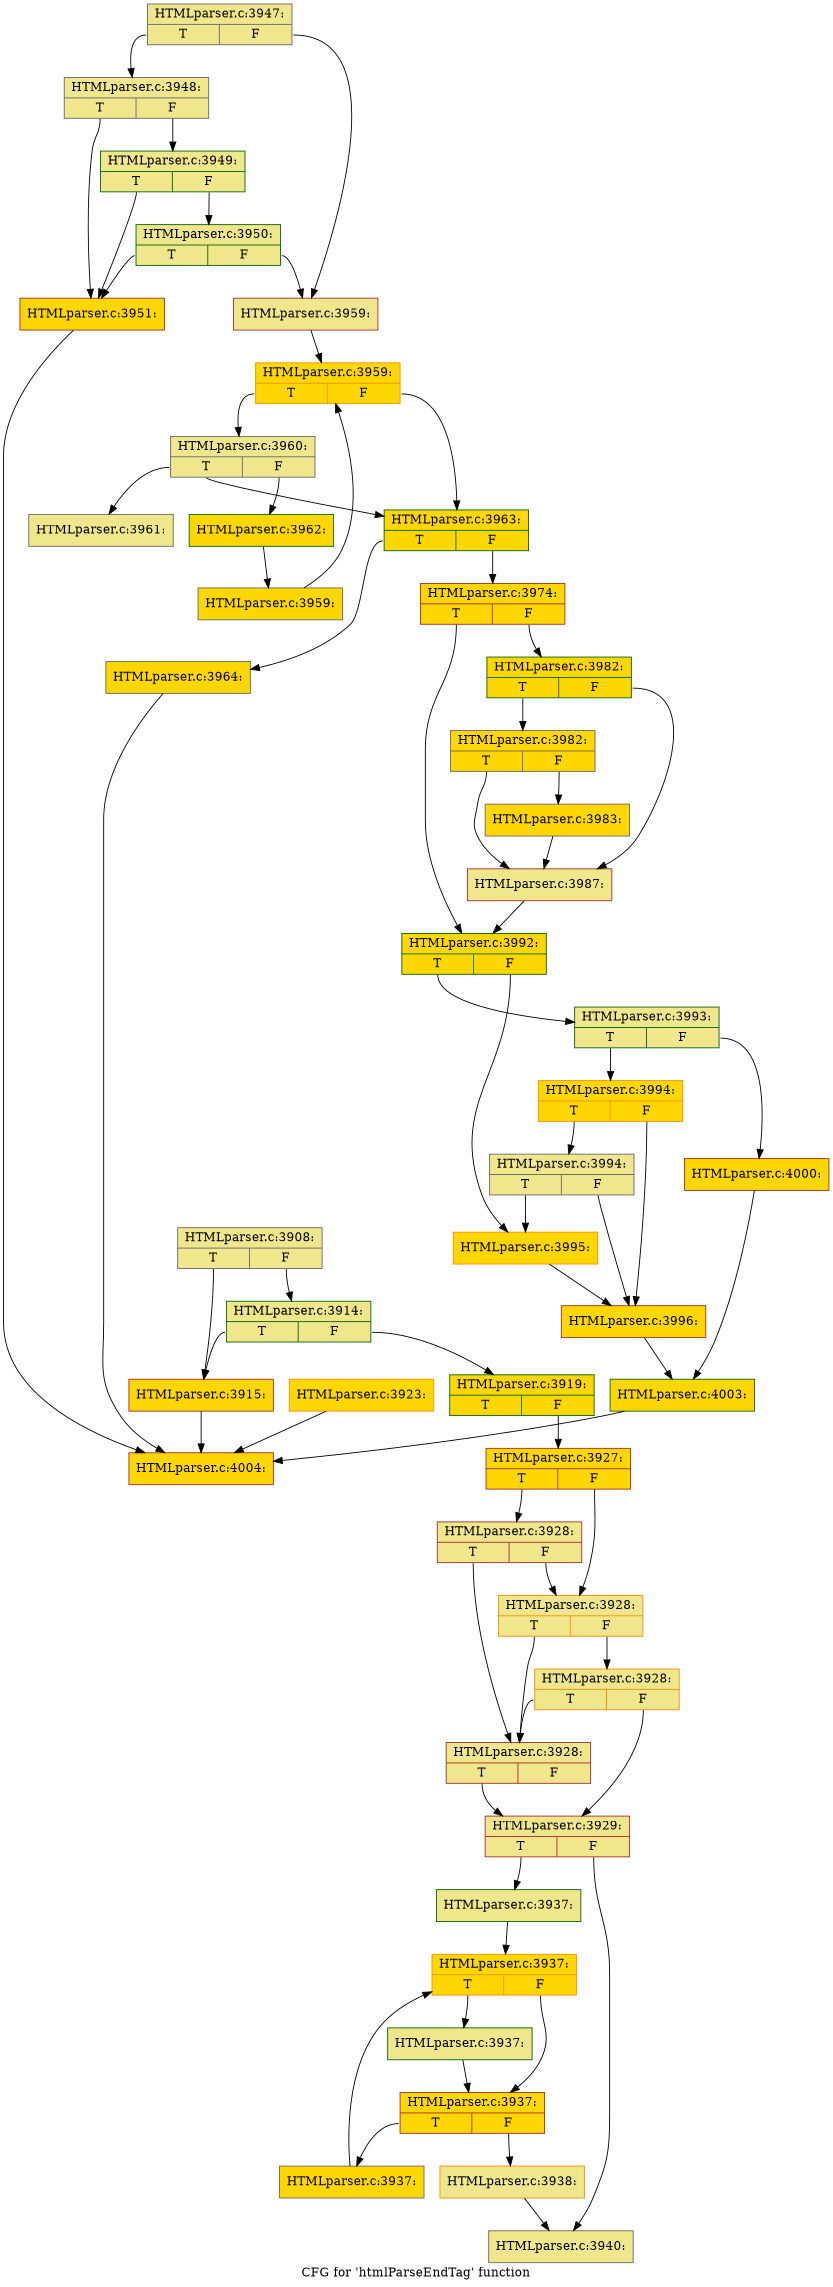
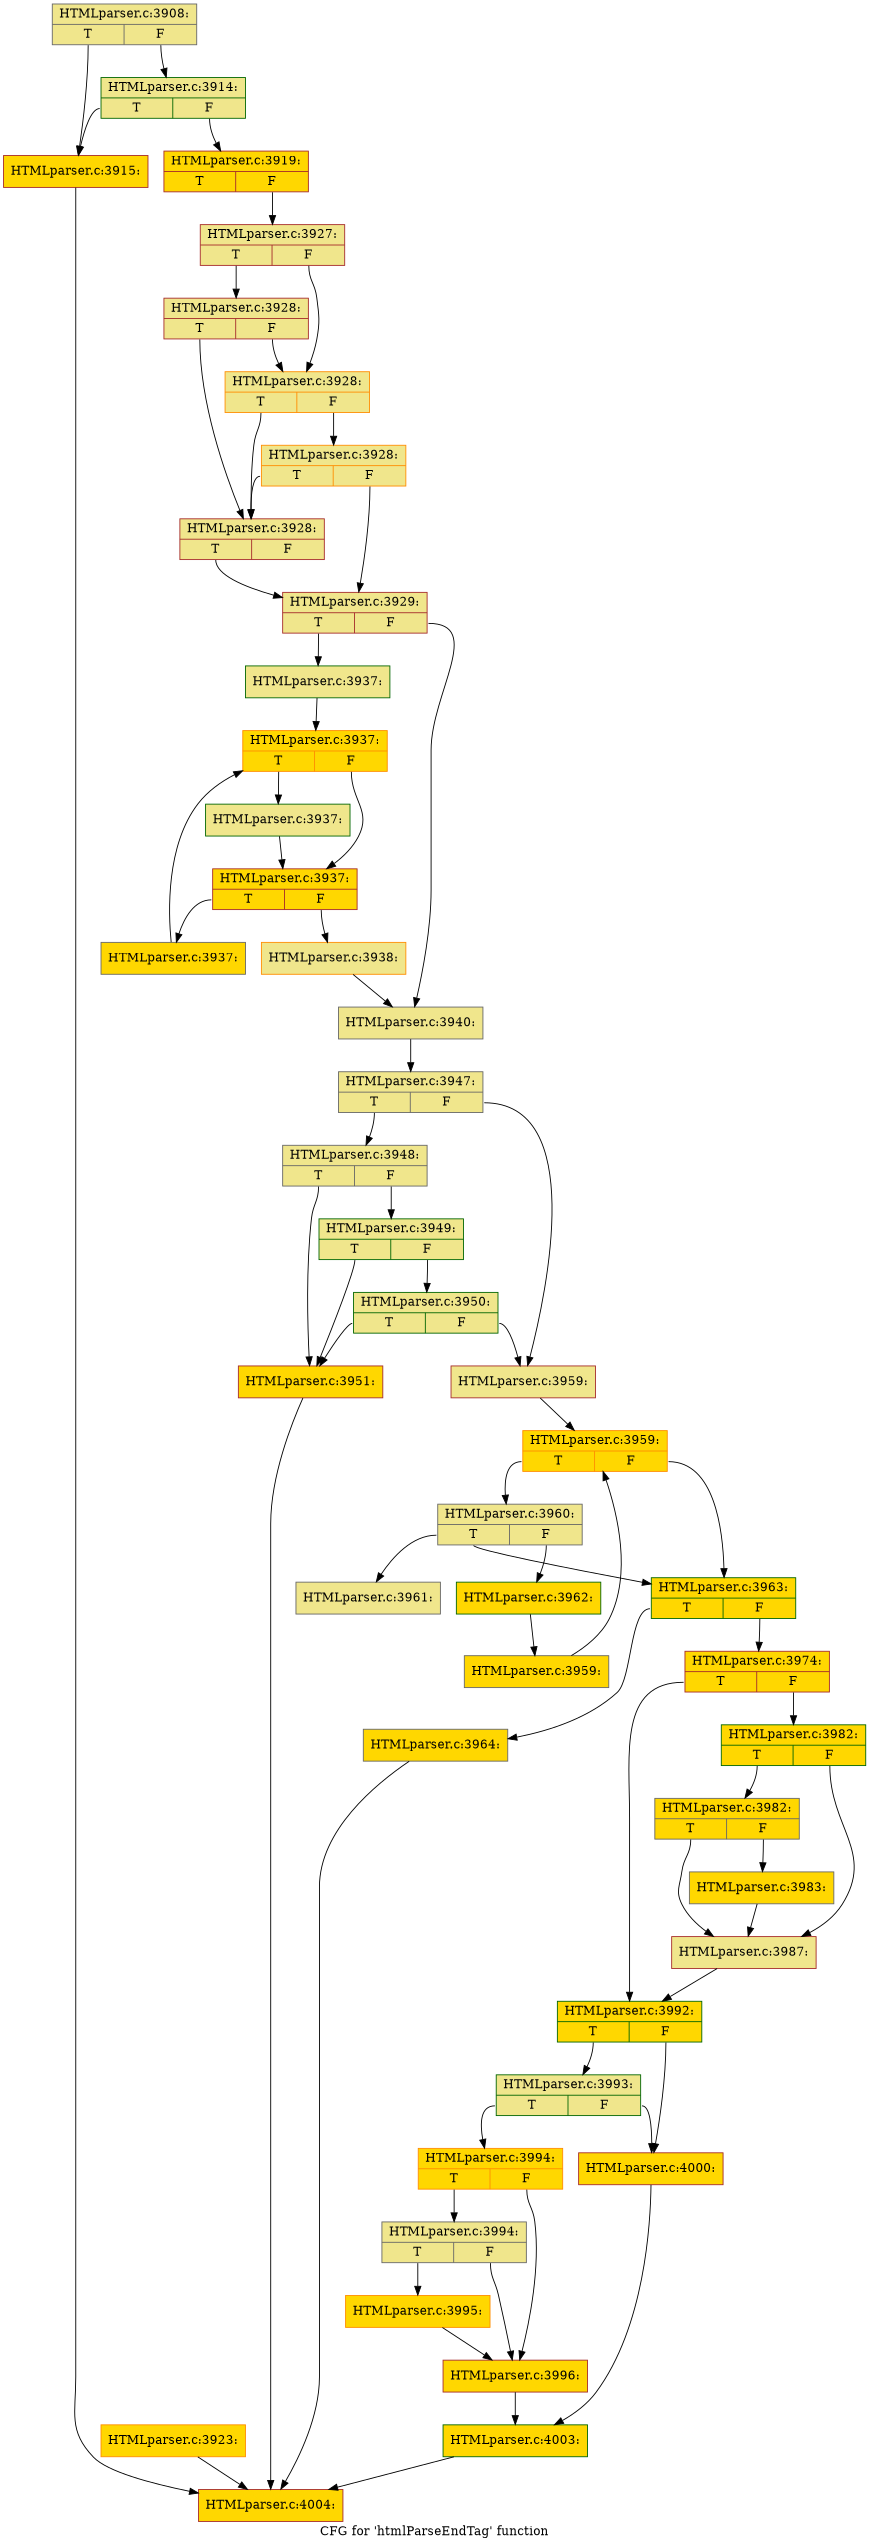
edge "HTMLparser.c:3940:" -> "HTMLparser.c:3947:": added
edge "HTMLparser.c:3992:" -> "HTMLparser.c:3995:": now "HTMLparser.c:3992:" -> "HTMLparser.c:4000:"
node "HTMLparser.c:3919:": color darkgreen -> brown
node "HTMLparser.c:3927:": fillcolor gold -> khaki
